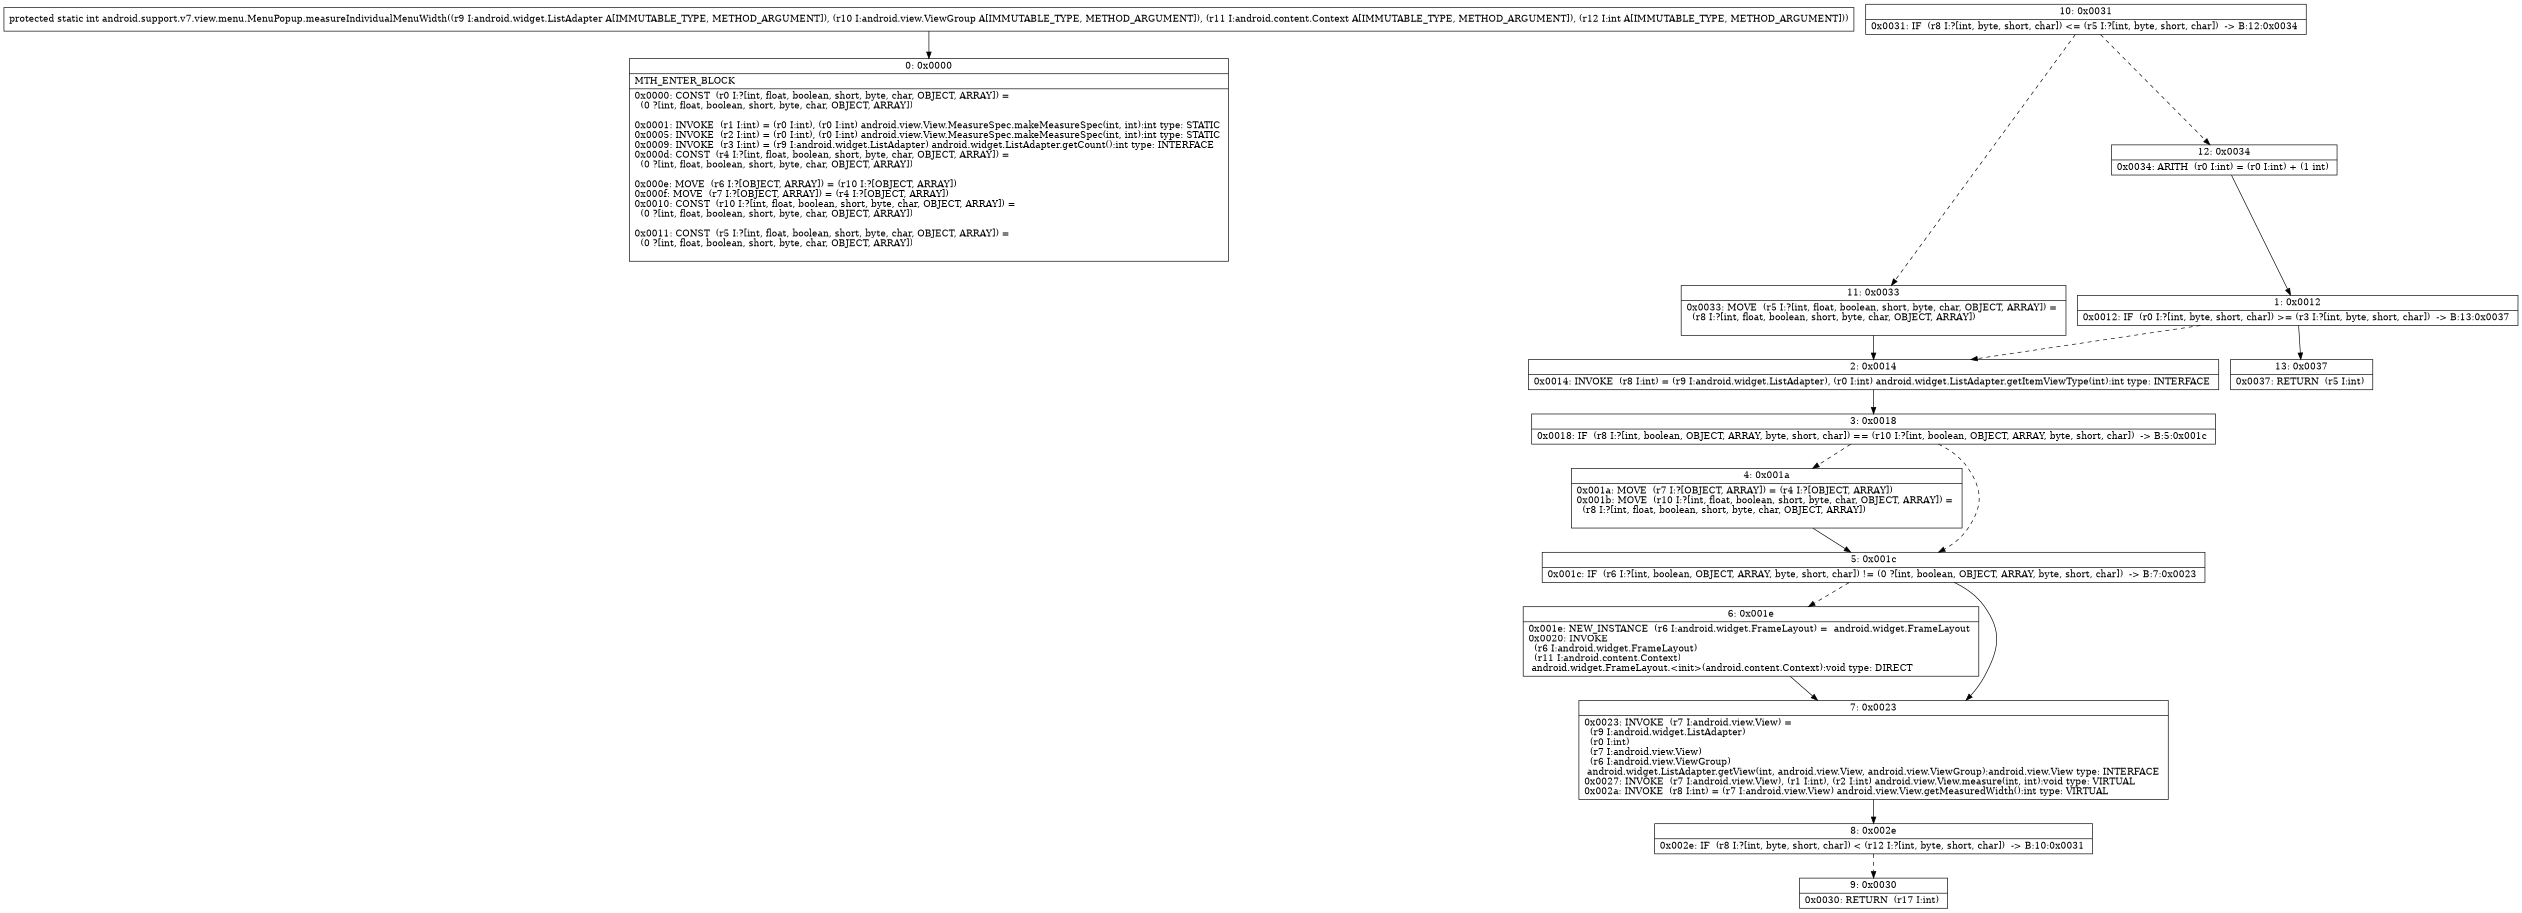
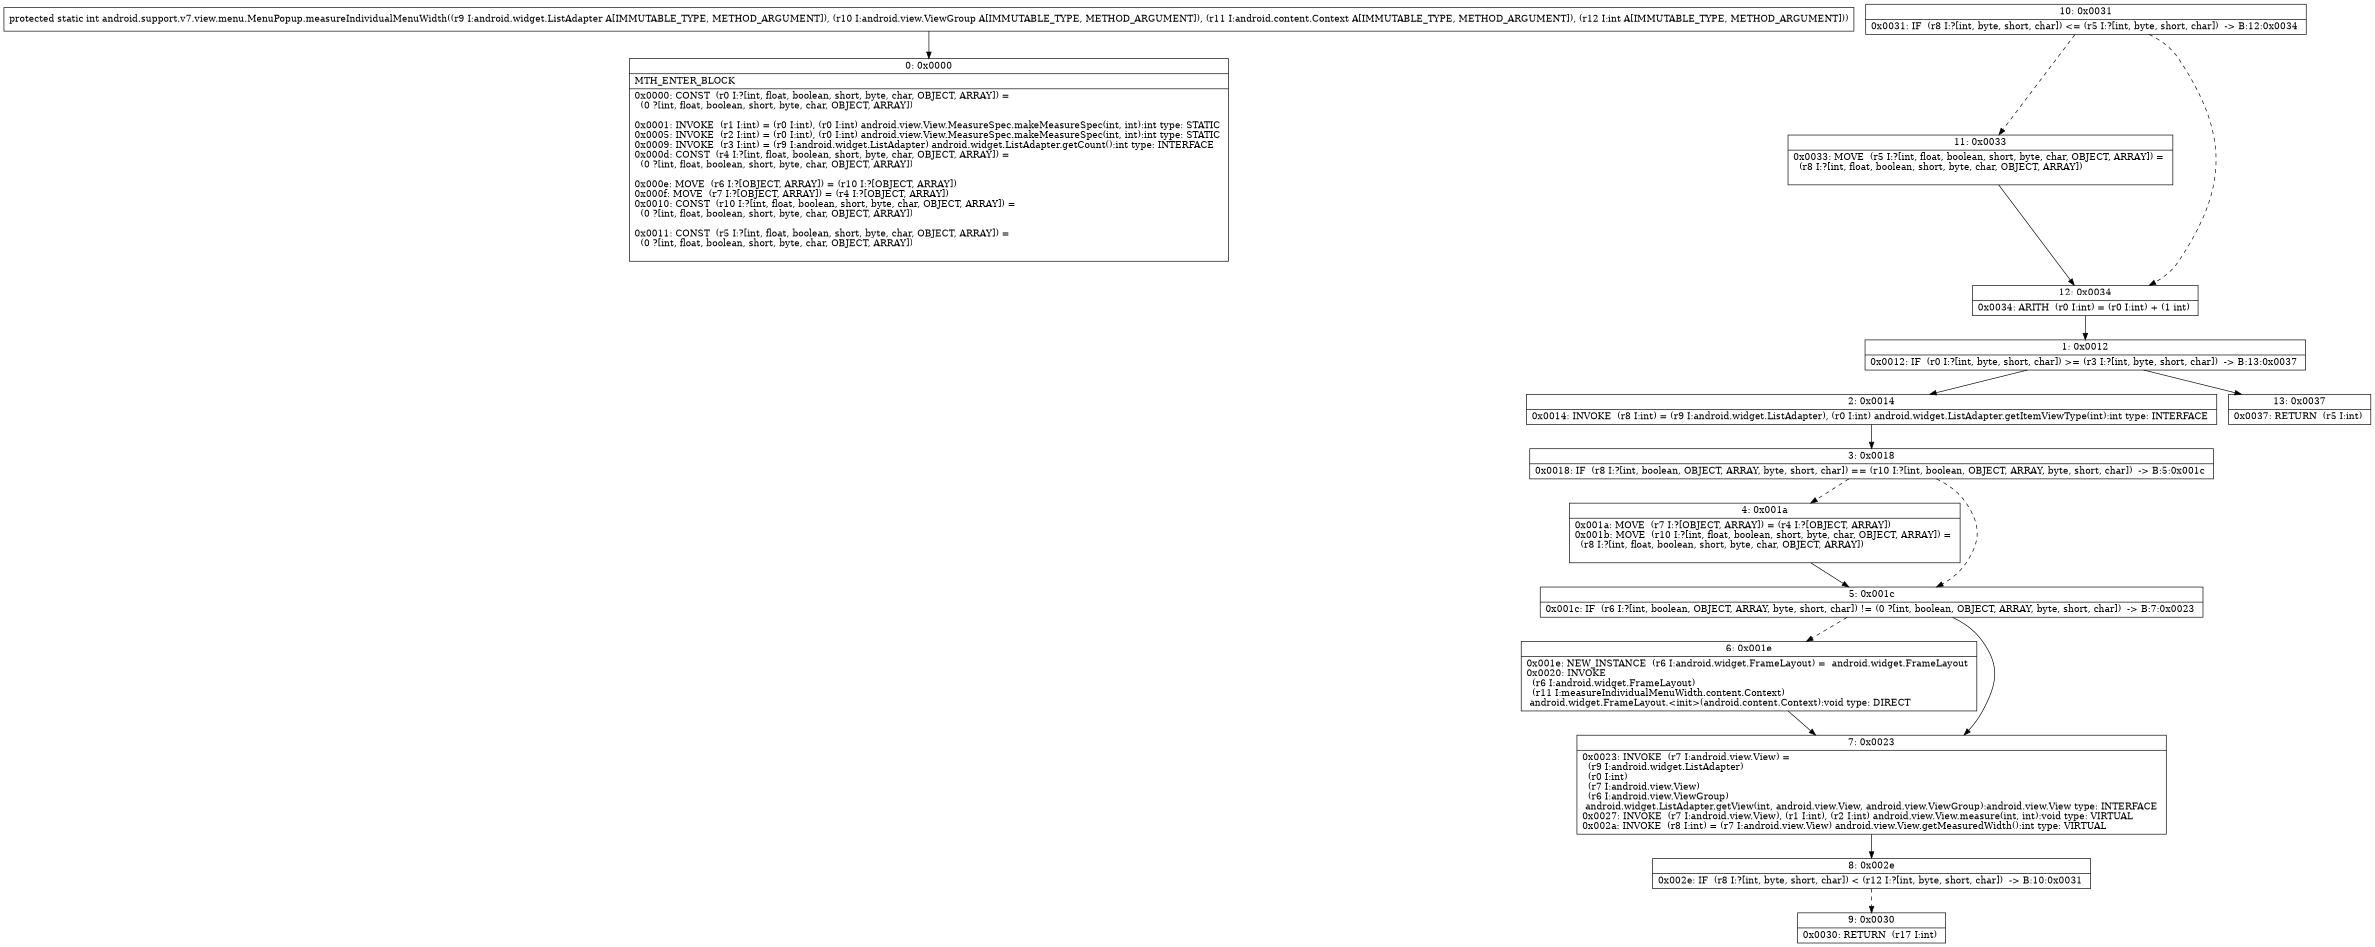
edge "1: 0x0012" -> "2: 0x0014": style dashed -> solid
edge "11: 0x0033" -> "2: 0x0014": now "11: 0x0033" -> "12: 0x0034"
node "6: 0x001e": text "(r11 I:android.content.Context)" -> "(r11 I:measureIndividualMenuWidth.content.Context)"
